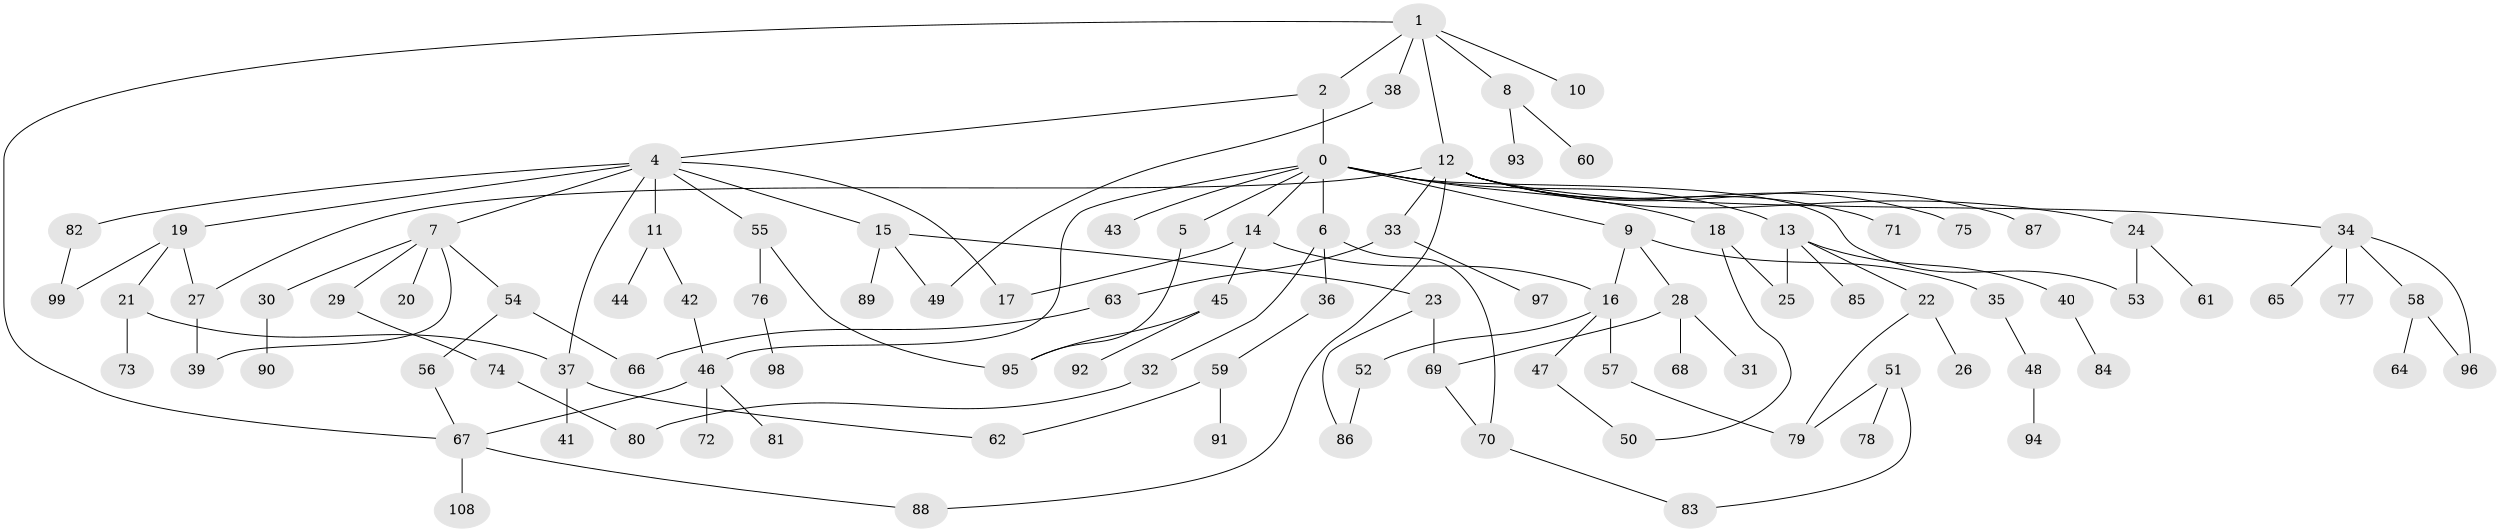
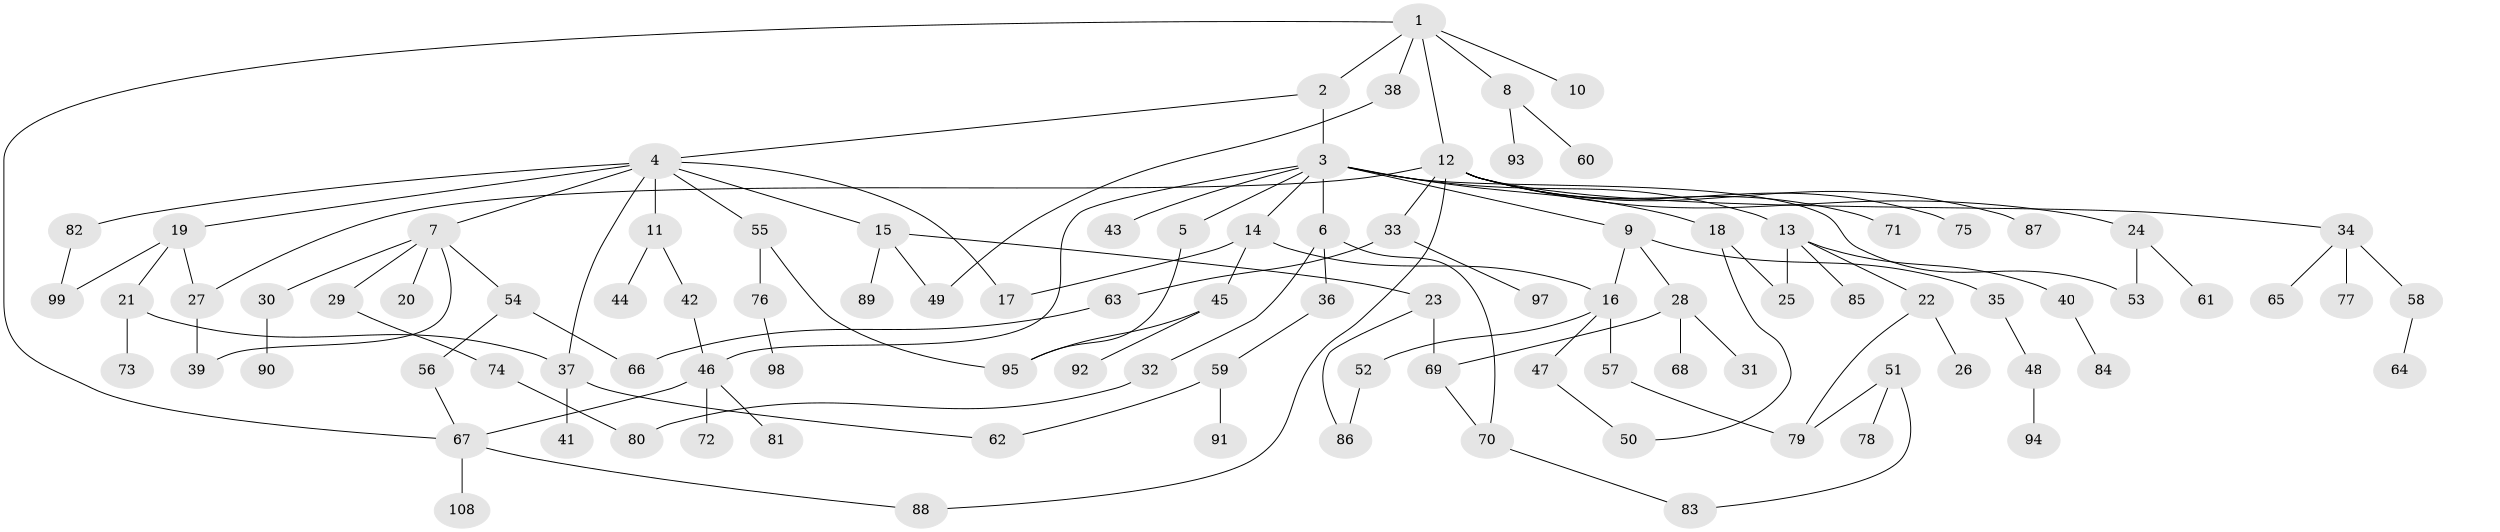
node "0": label "0" -> "3"
node "96": removed
